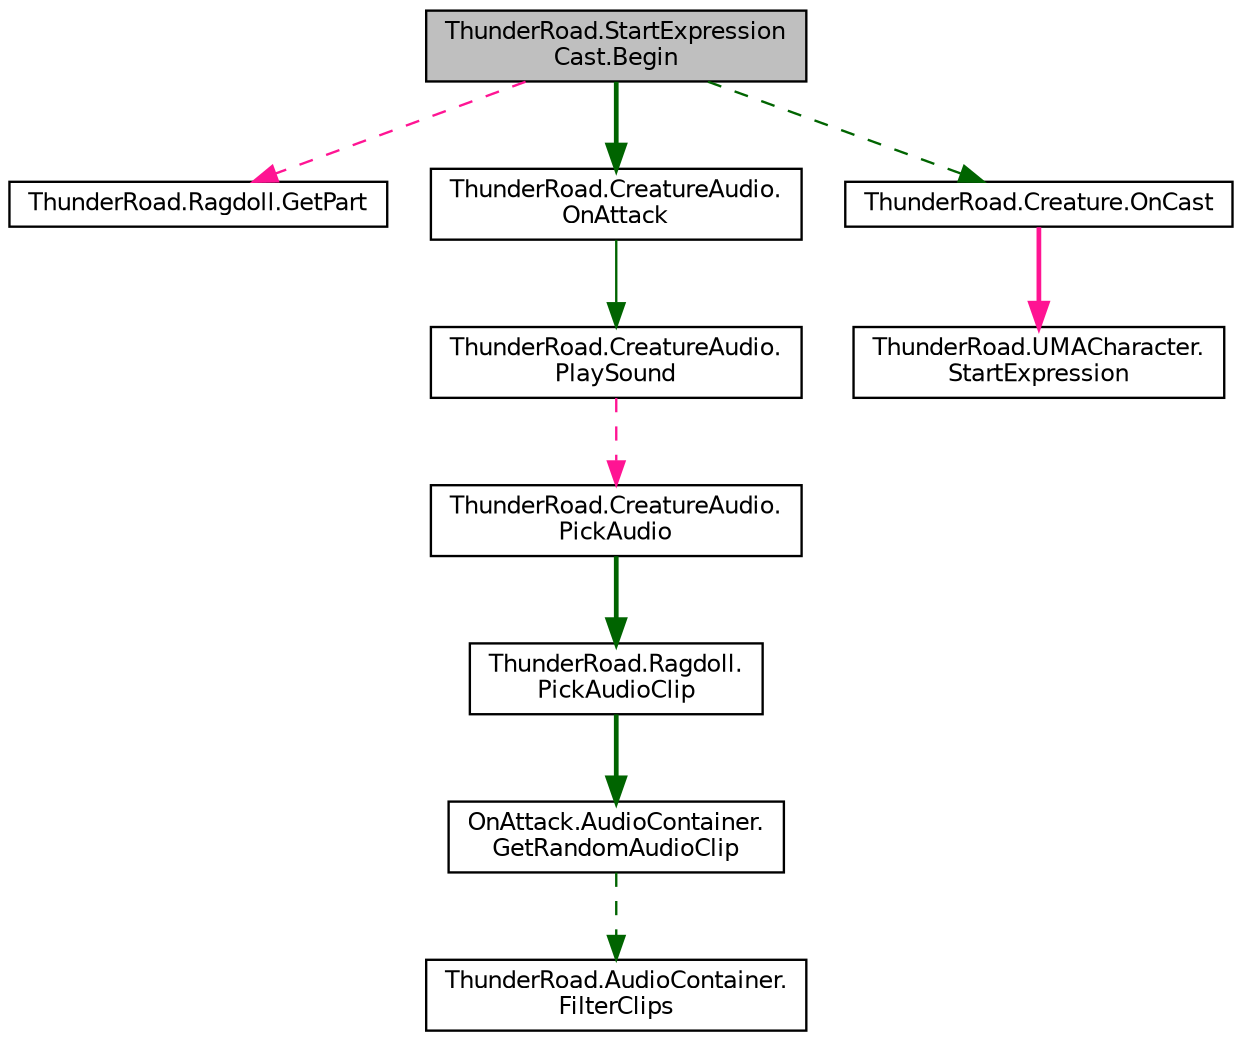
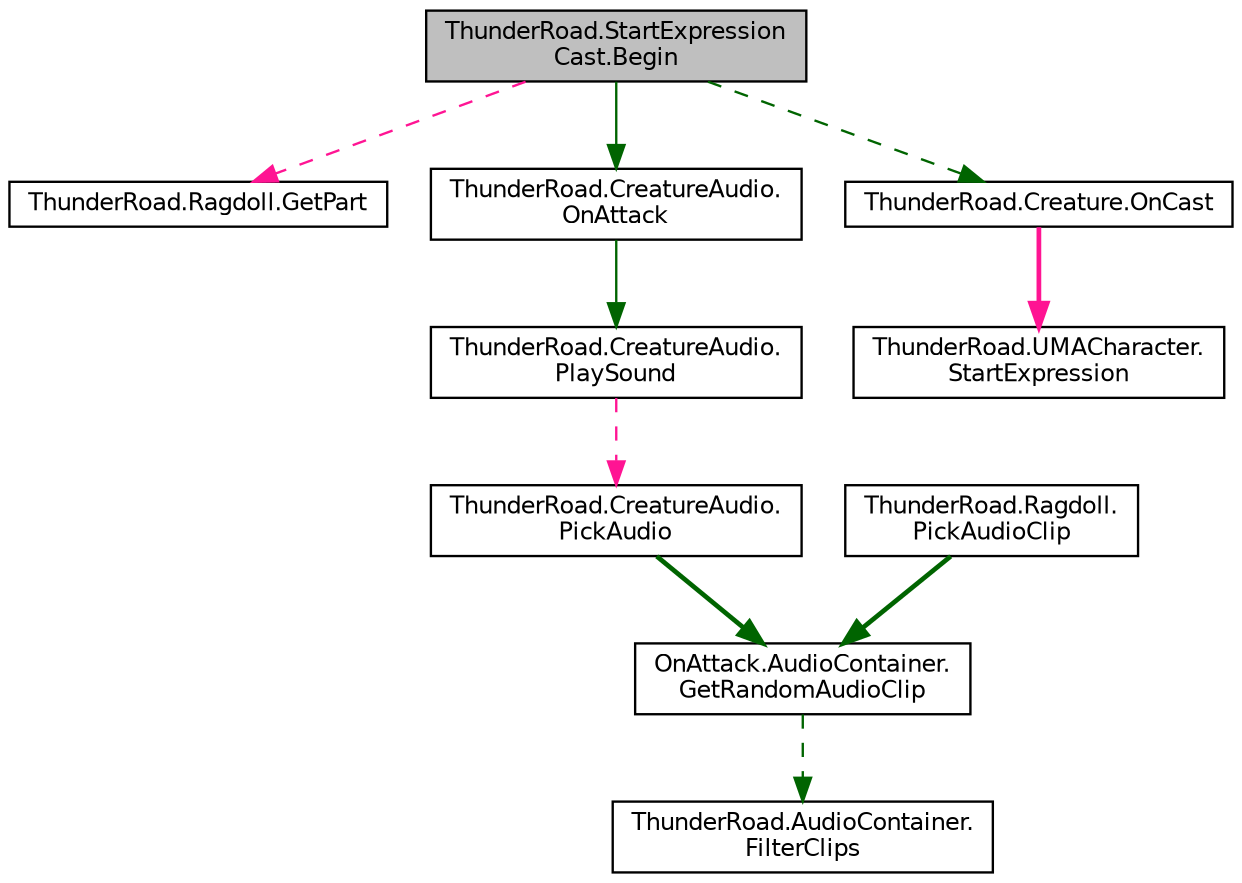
edge "ThunderRoad.StartExpression Cast.Begin" -> "ThunderRoad.CreatureAudio. OnAttack": style bold -> solid
edge "ThunderRoad.CreatureAudio. PickAudio" -> "ThunderRoad.Ragdoll. PickAudioClip": now "ThunderRoad.CreatureAudio. PickAudio" -> "OnAttack.AudioContainer. GetRandomAudioClip"
